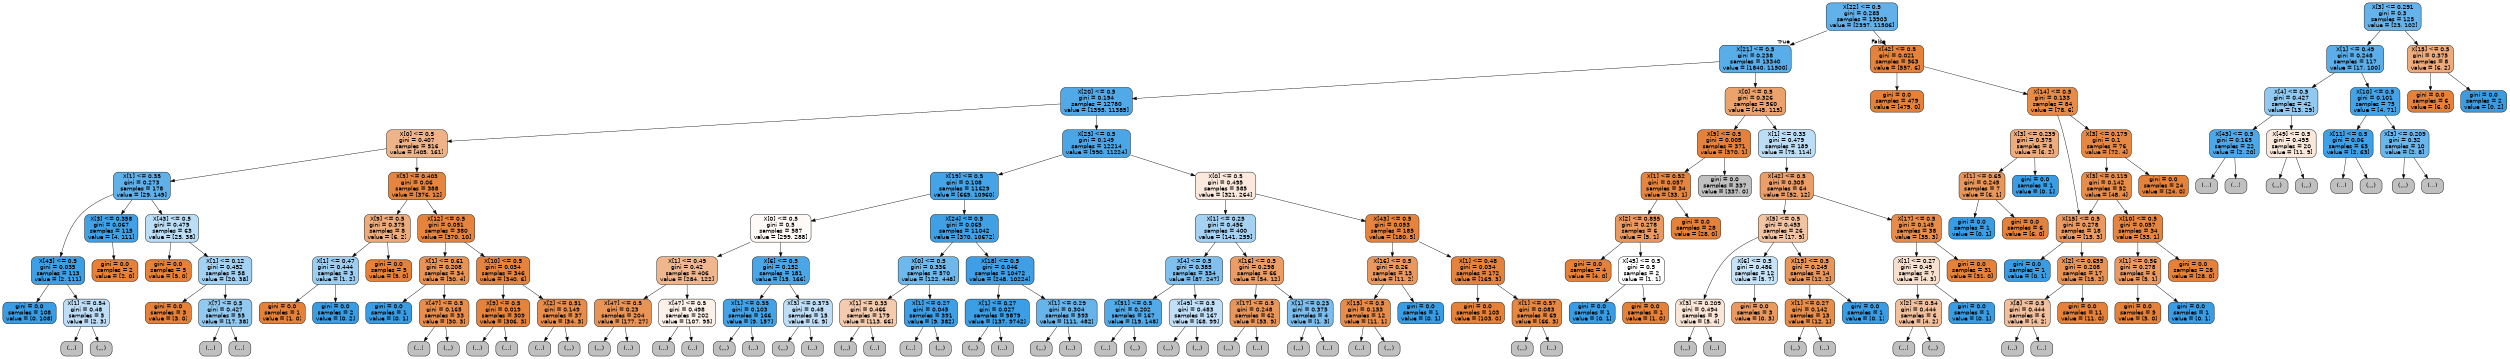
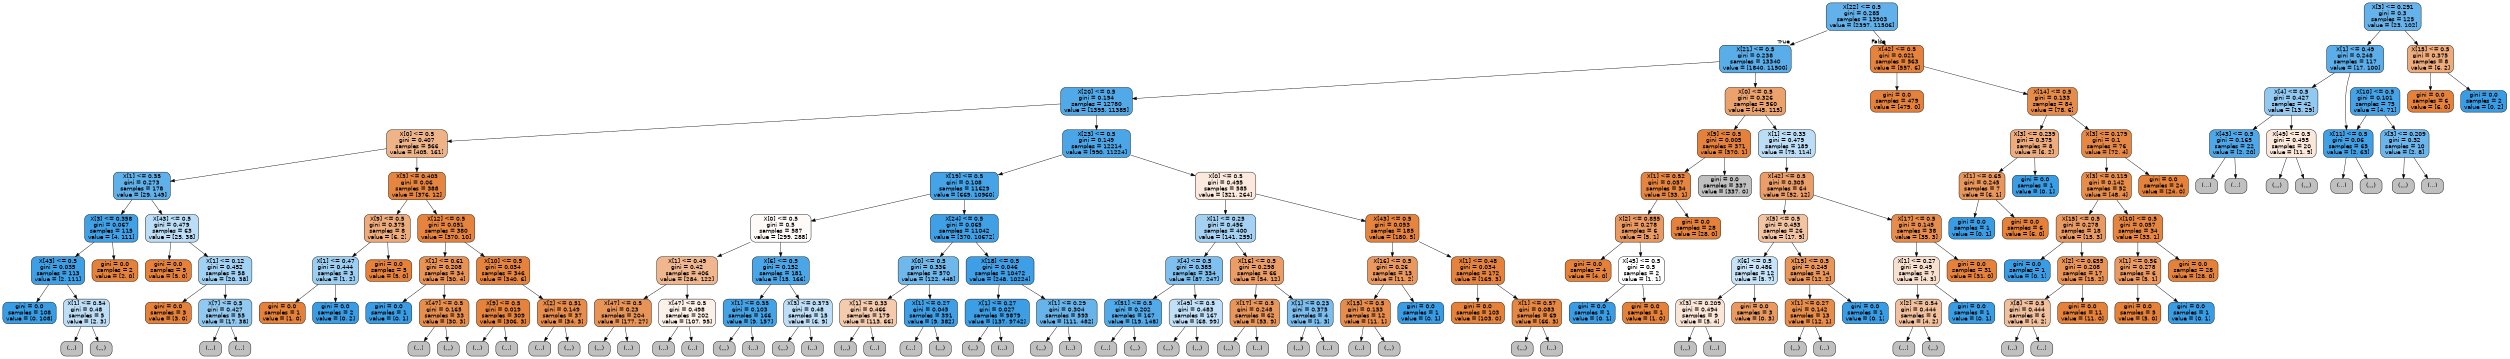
edge "X[1] <= 0.49 gini = 0.248 samples = 117 value = [17, 100]" -> "X[10] <= 0.5 gini = 0.101 samples = 75 value = [4, 71]": now "X[1] <= 0.49 gini = 0.248 samples = 117 value = [17, 100]" -> "X[11] <= 0.5 gini = 0.06 samples = 65 value = [2, 63]"
node "X[0] <= 0.5 gini = 0.407 samples = 516 value = [405, 161]": label "X[0] <= 0.5 gini = 0.407 samples = 516 value = [405, 161]" -> "X[0] <= 0.5 gini = 0.407 samples = 566 value = [405, 161]"
edge "X[14] <= 0.5 gini = 0.133 samples = 84 value = [78, 6]" -> "X[15] <= 0.5 gini = 0.278 samples = 18 value = [15, 3]": now "X[14] <= 0.5 gini = 0.133 samples = 84 value = [78, 6]" -> "X[3] <= 0.239 gini = 0.375 samples = 8 value = [6, 2]"
edge "X[1] <= 0.35 gini = 0.273 samples = 178 value = [29, 149]" -> "X[43] <= 0.5 gini = 0.035 samples = 113 value = [2, 111]": now "X[3] <= 0.358 gini = 0.067 samples = 115 value = [4, 111]" -> "X[43] <= 0.5 gini = 0.035 samples = 113 value = [2, 111]"
edge "X[5] <= 0.5 gini = 0.453 samples = 26 value = [17, 9]" -> "X[3] <= 0.209 gini = 0.494 samples = 9 value = [5, 4]": now "X[6] <= 0.5 gini = 0.486 samples = 12 value = [5, 7]" -> "X[3] <= 0.209 gini = 0.494 samples = 9 value = [5, 4]"
edge "X[10] <= 0.5 gini = 0.034 samples = 346 value = [340, 6]" -> "X[9] <= 0.5 gini = 0.019 samples = 309 value = [306, 3]": removed
